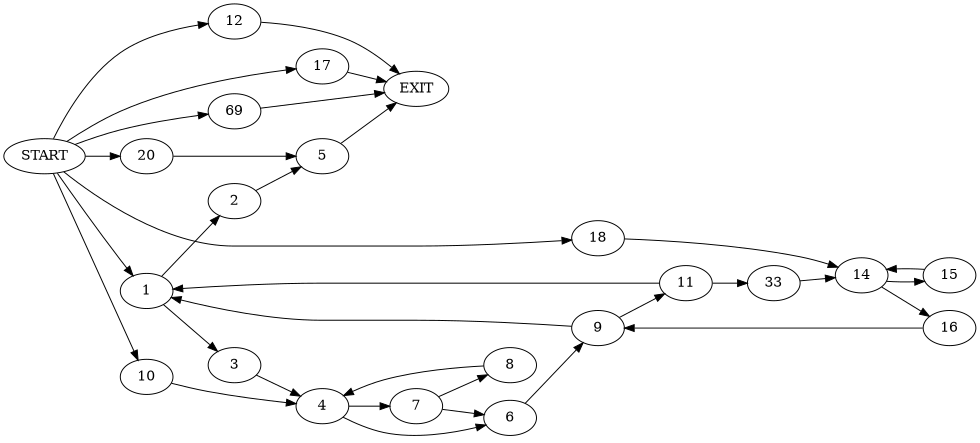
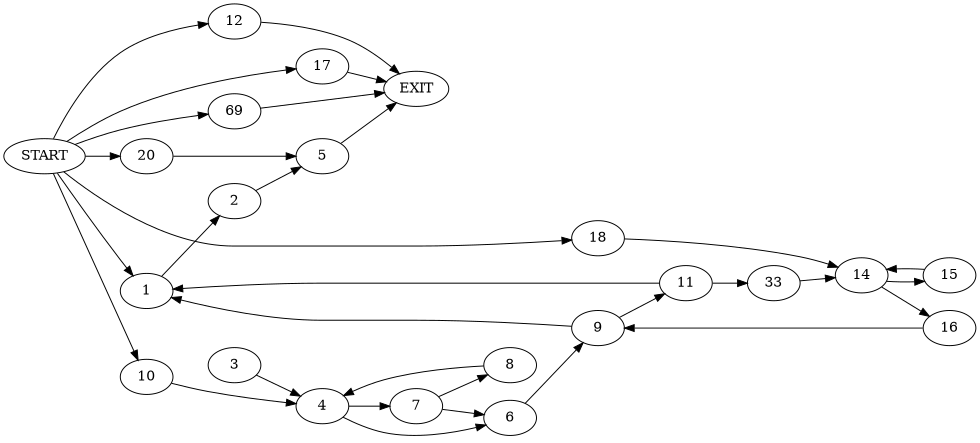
edge "1" -> "3": removed
